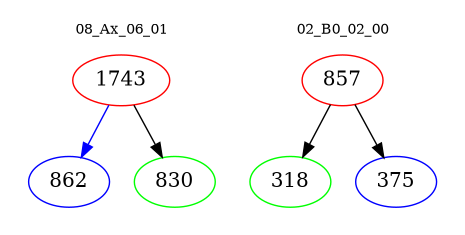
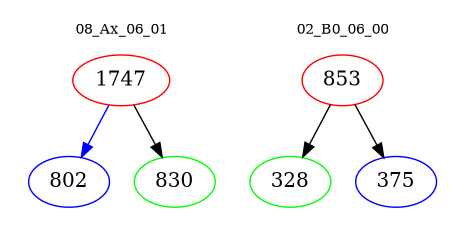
cluster "02_B0_02_00": label "02_B0_02_00" -> "02_B0_06_00"
node "1743": label "1743" -> "1747"
node "857": label "857" -> "853"
node "862": label "862" -> "802"
node "318": label "318" -> "328"
